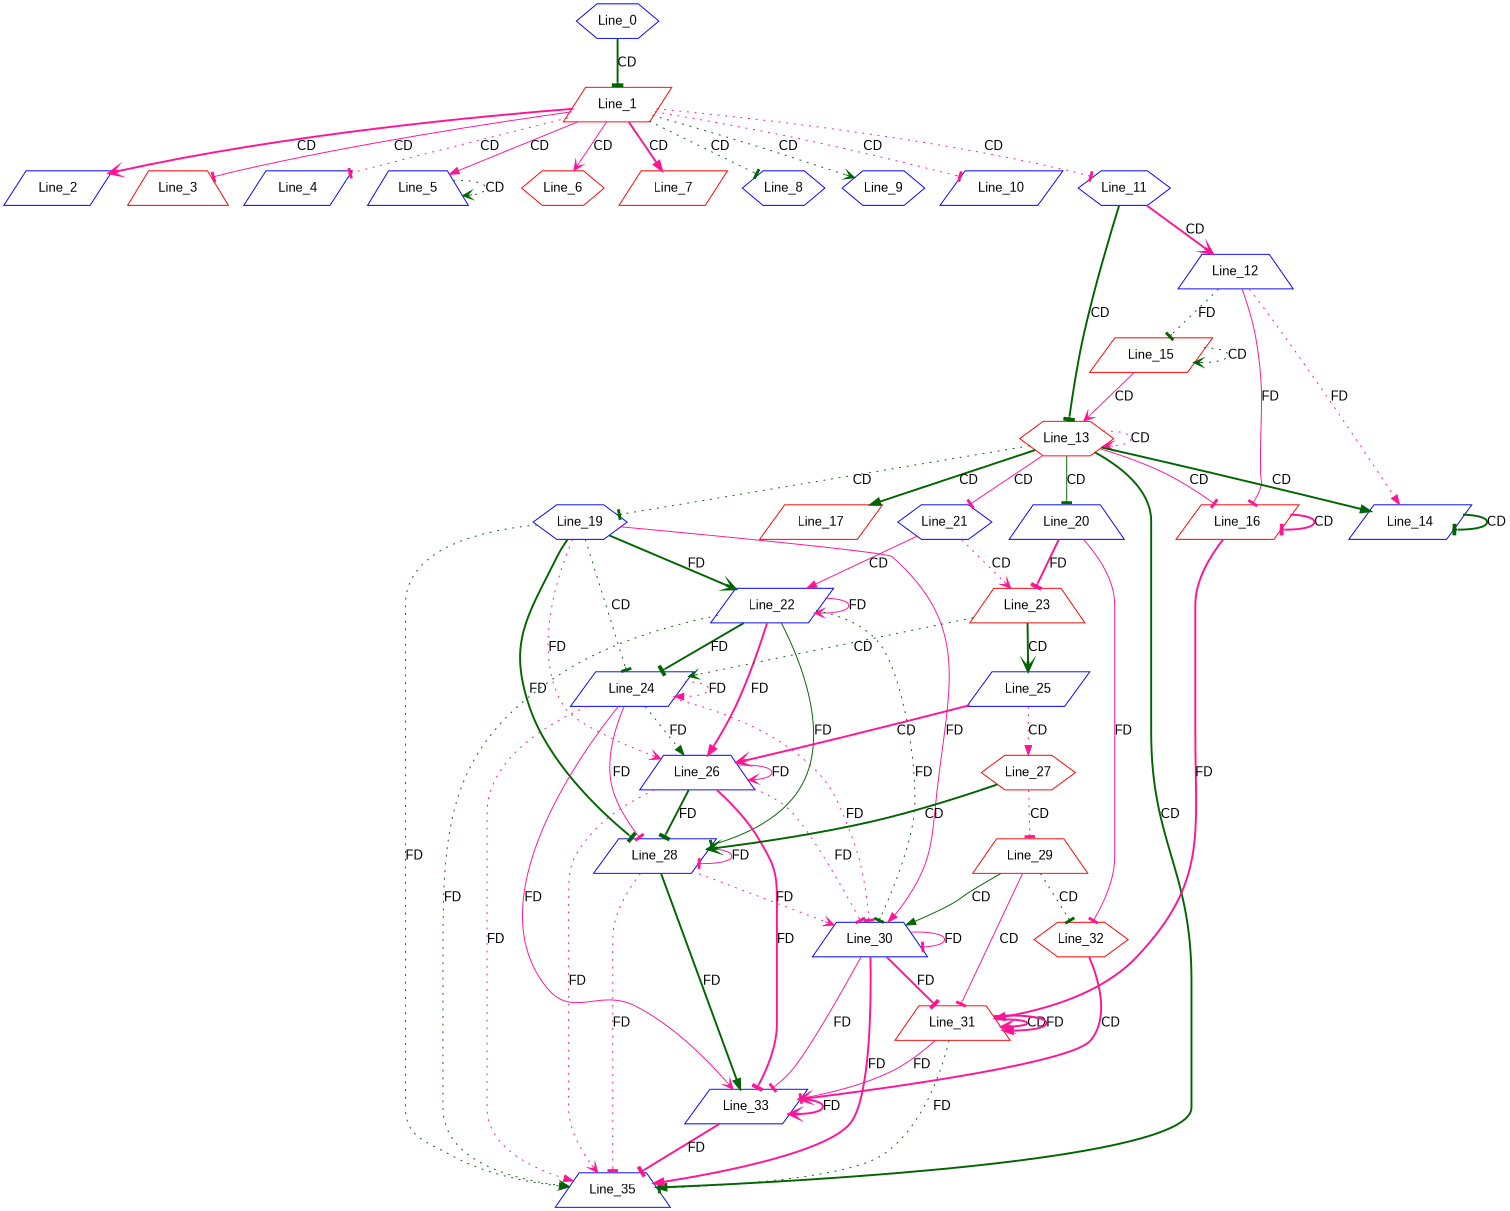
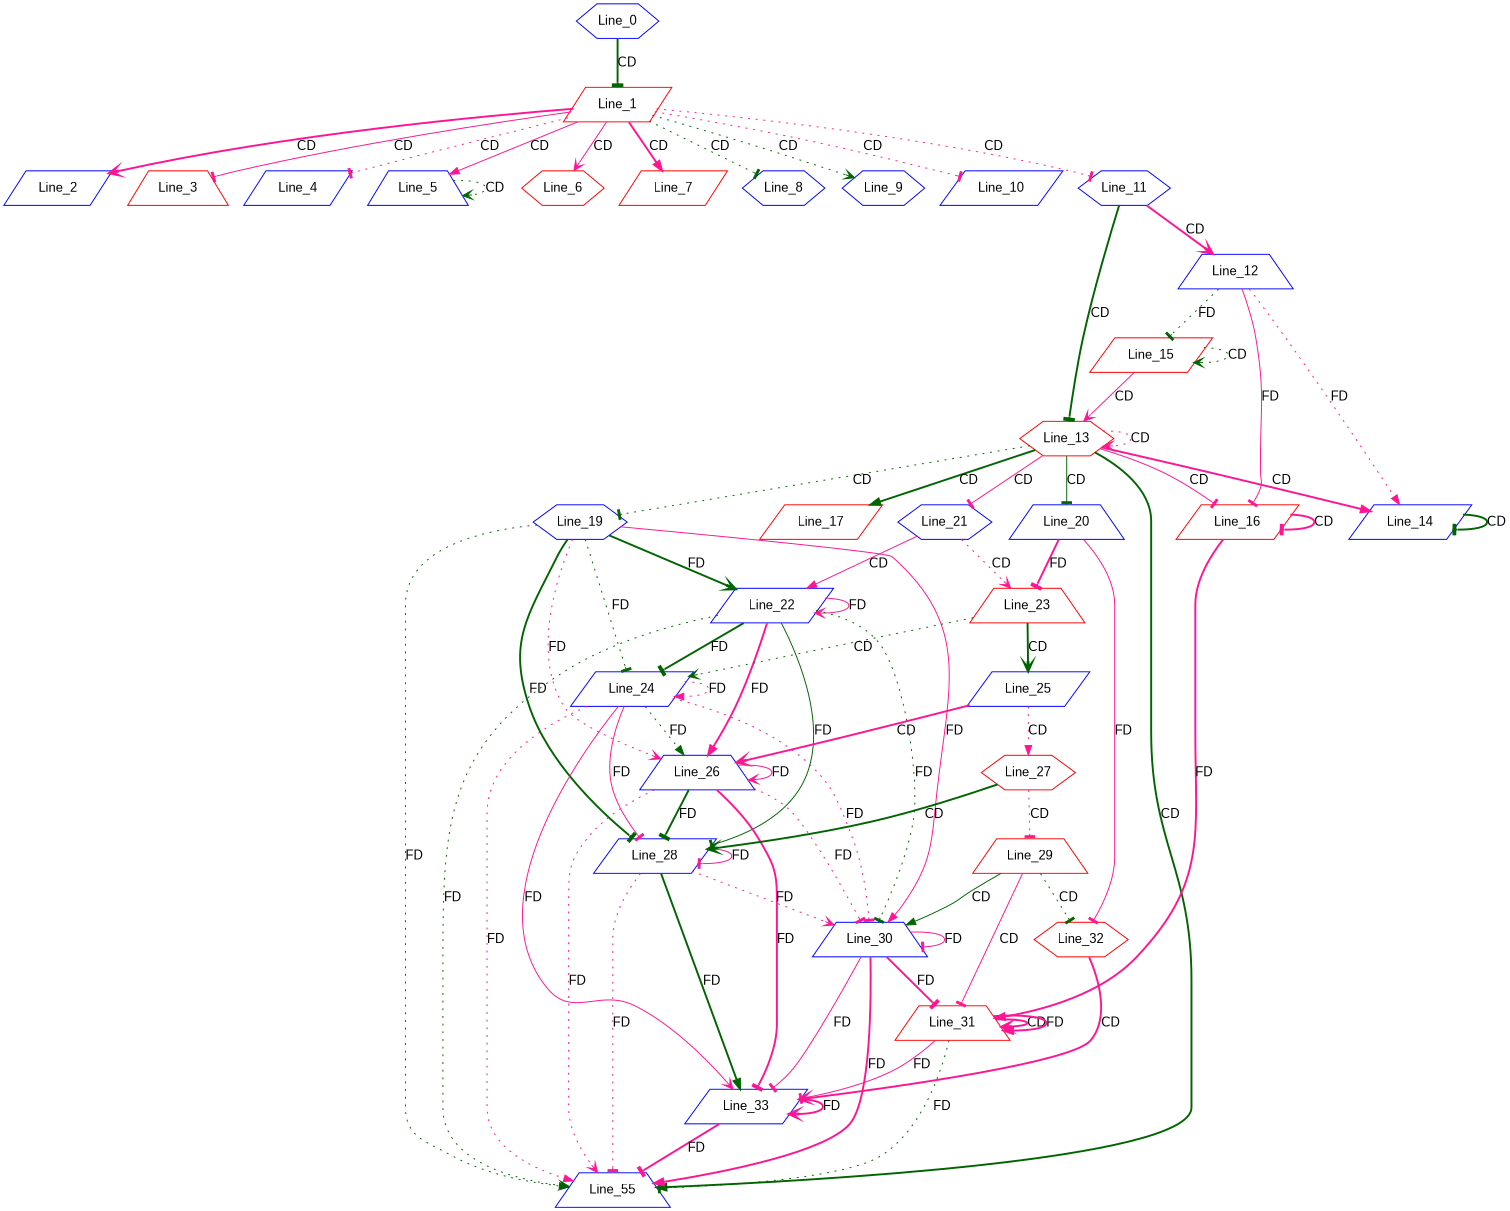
edge "Line_13" -> "Line_14": color darkgreen -> deeppink
edge "Line_19" -> "Line_24": label "CD" -> "FD"
node "Line_35": label "Line_35" -> "Line_55"
